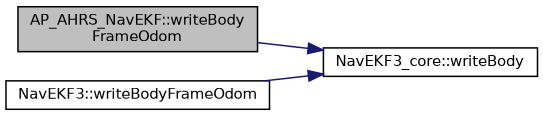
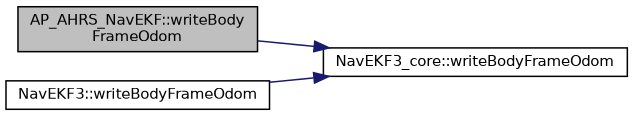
node "NavEKF3_core::writeBody": label "NavEKF3_core::writeBody" -> "NavEKF3_core::writeBodyFrameOdom"
